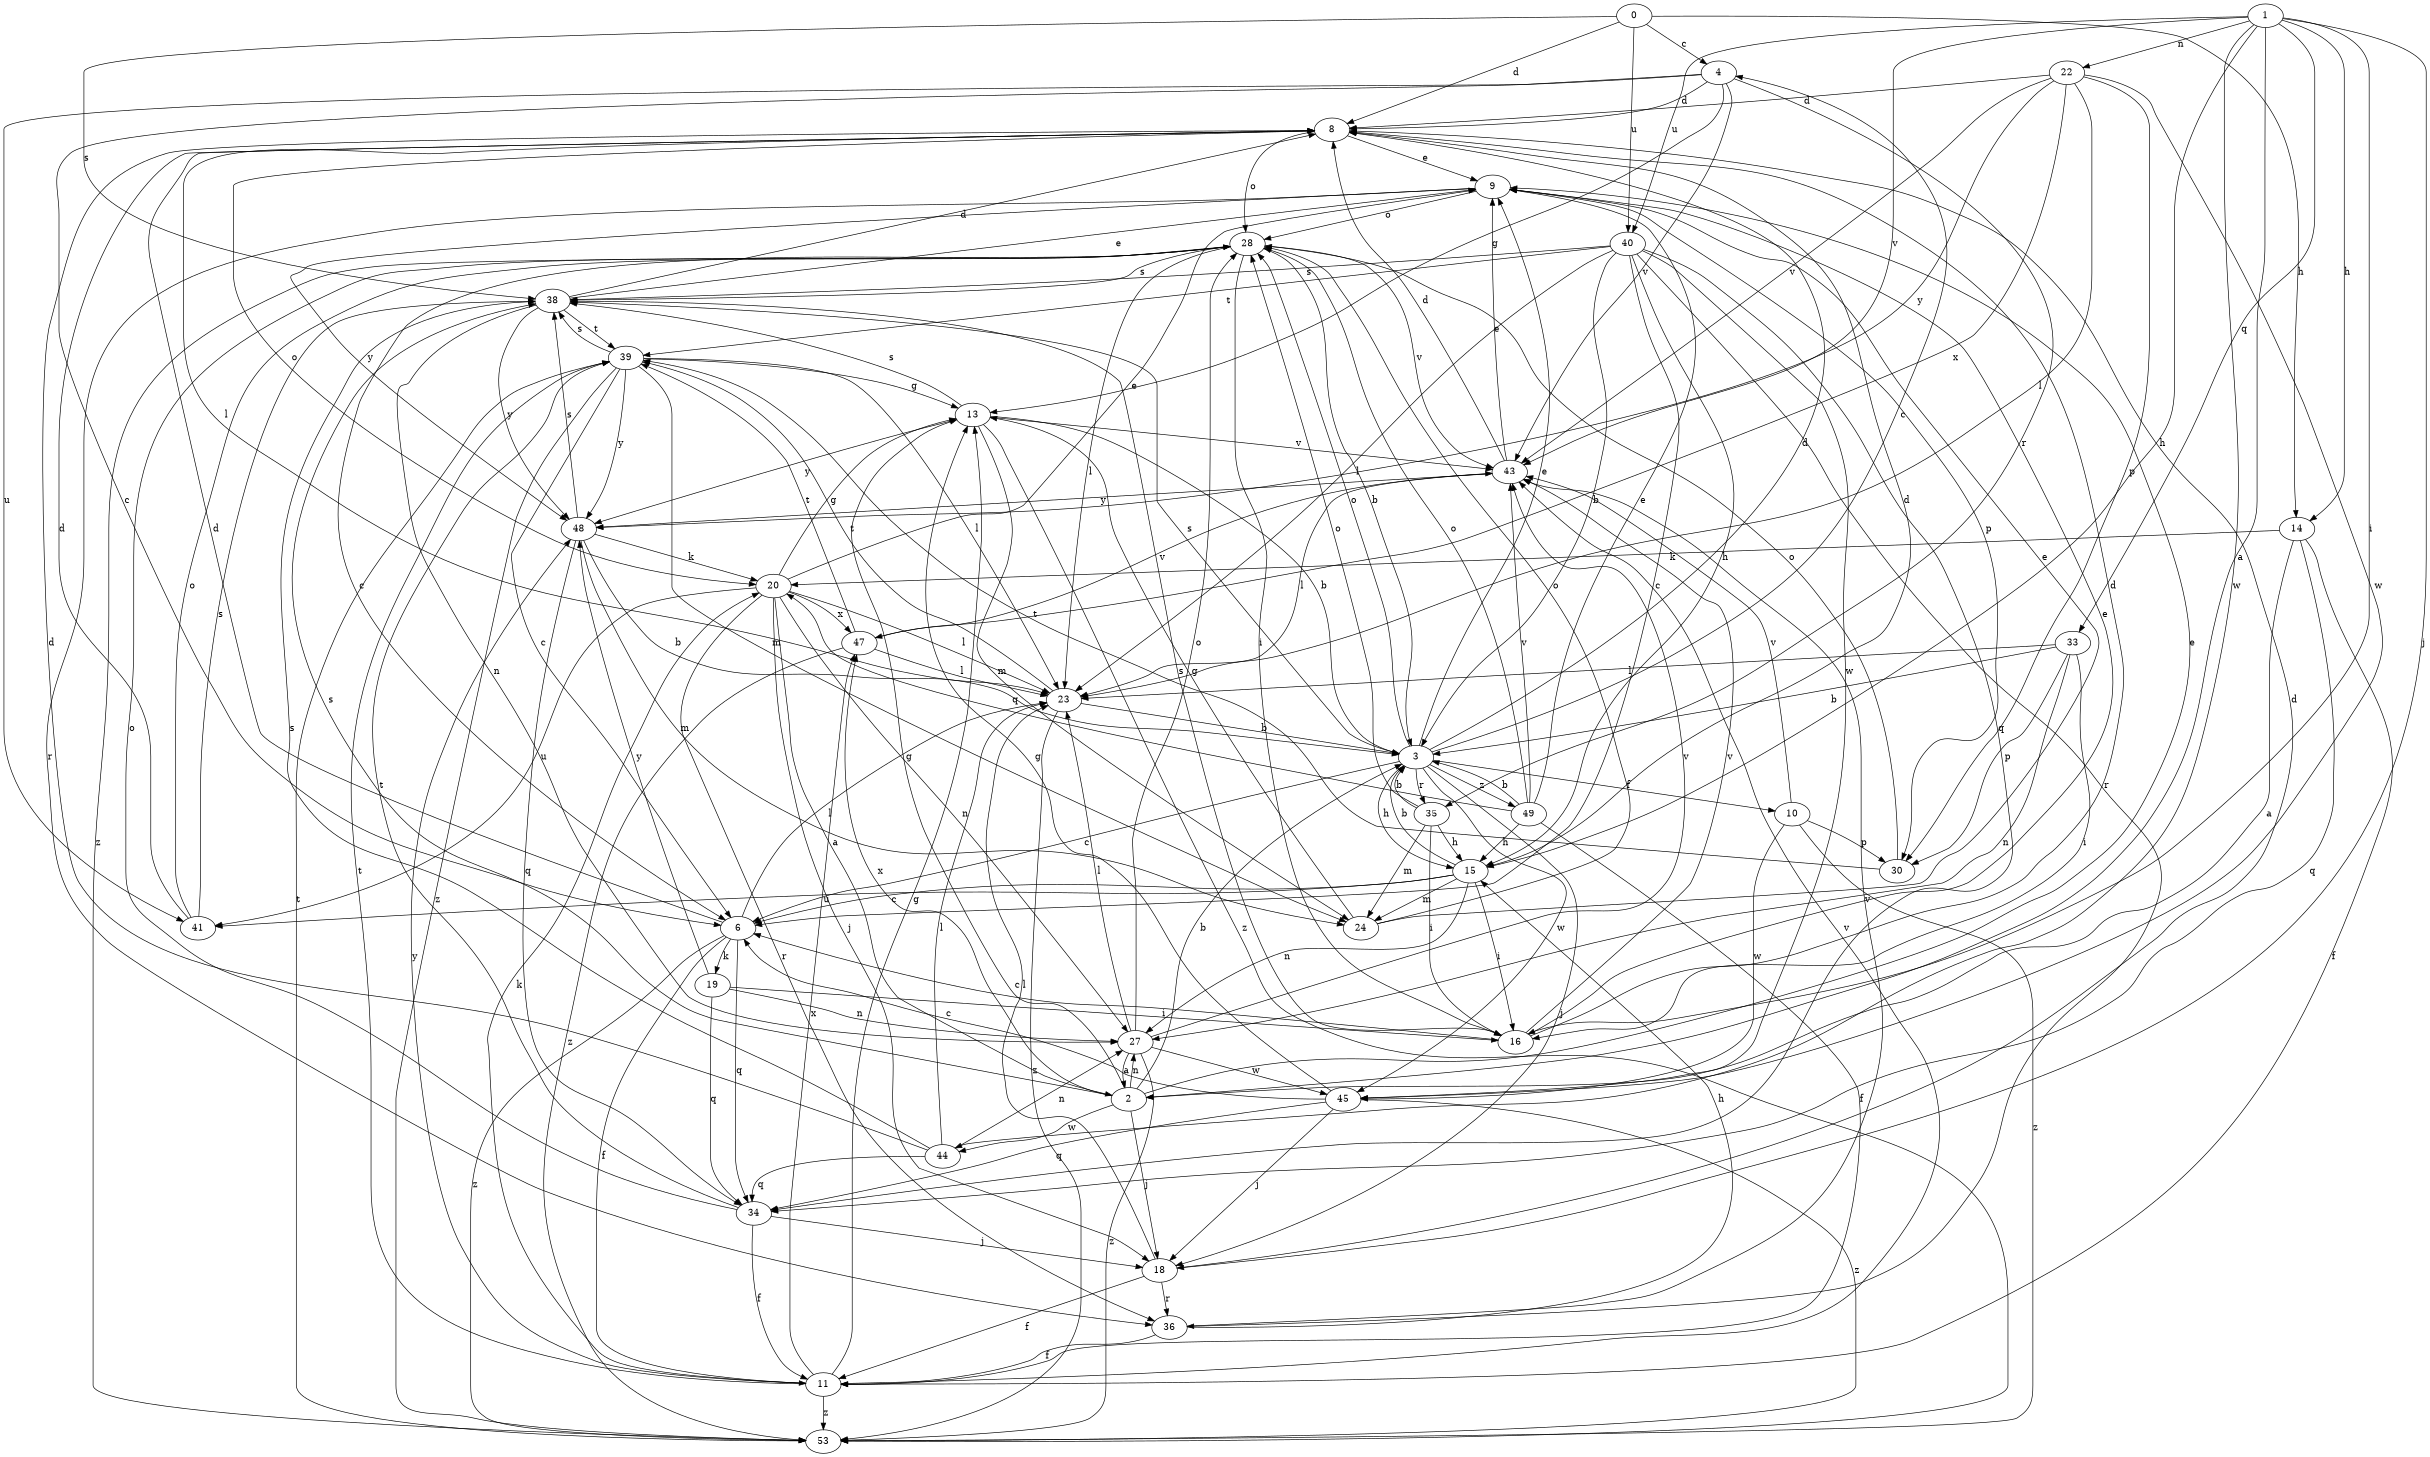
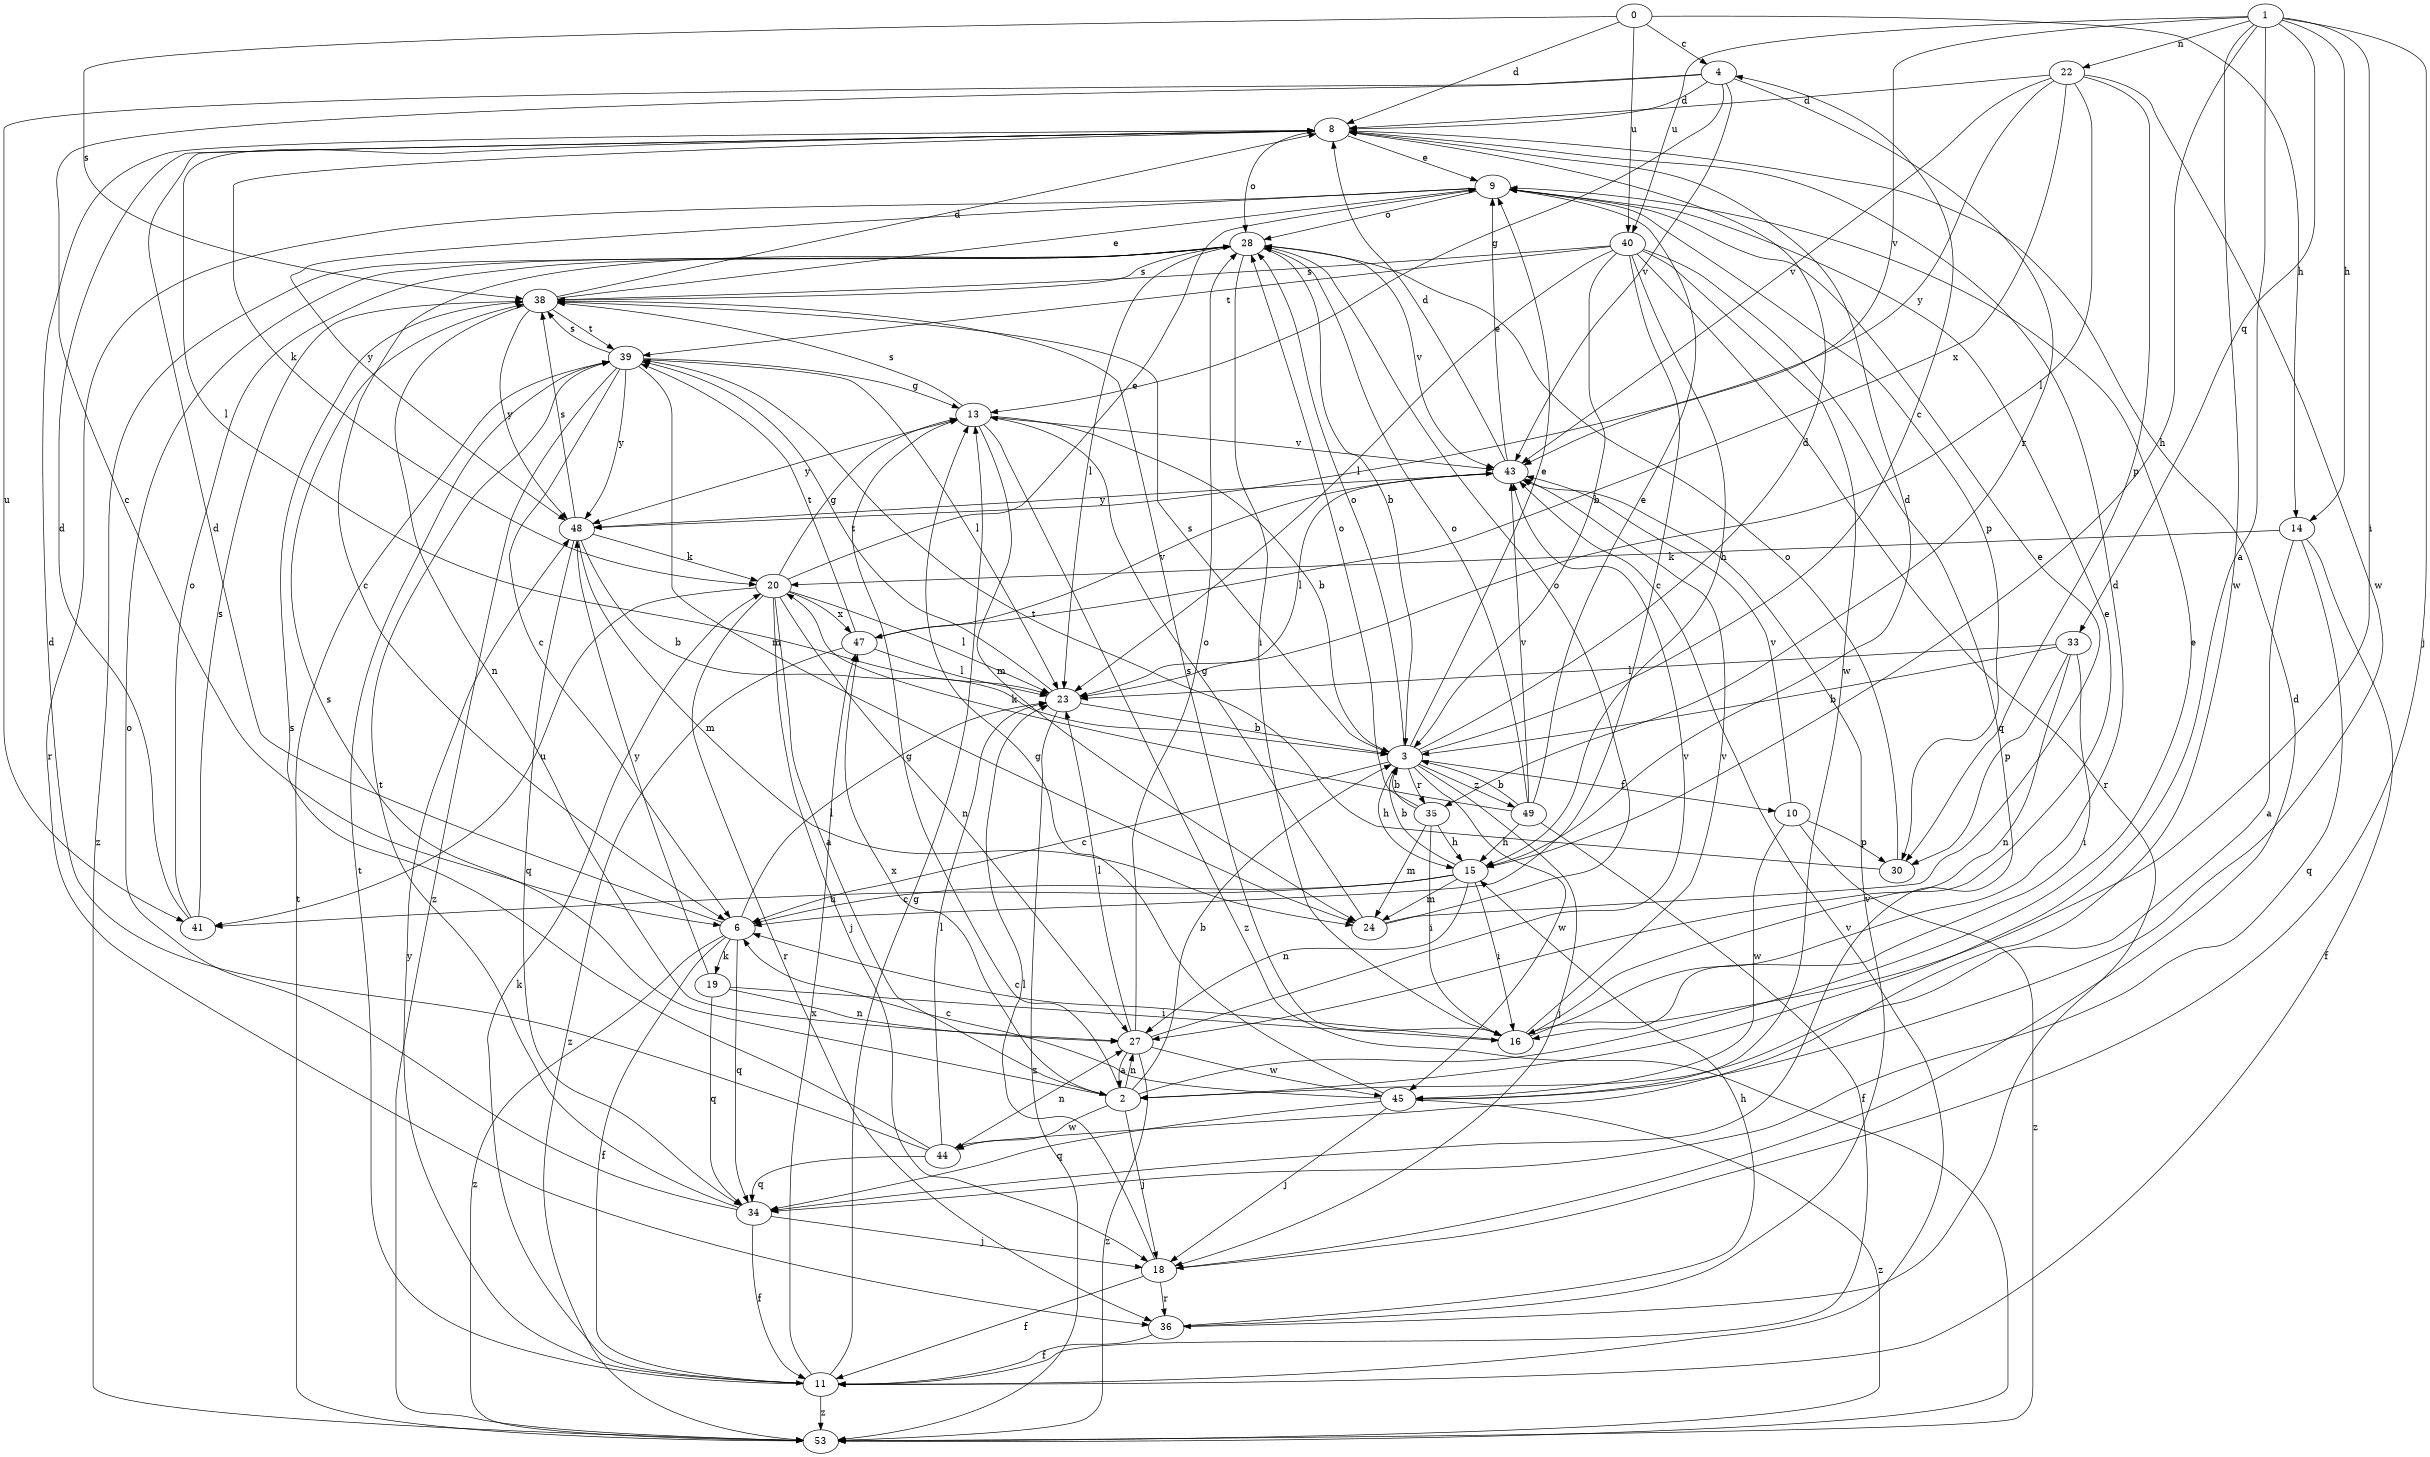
edge "8" -> "20": label "o" -> "k"
edge "49" -> "20": label "q" -> "k"
